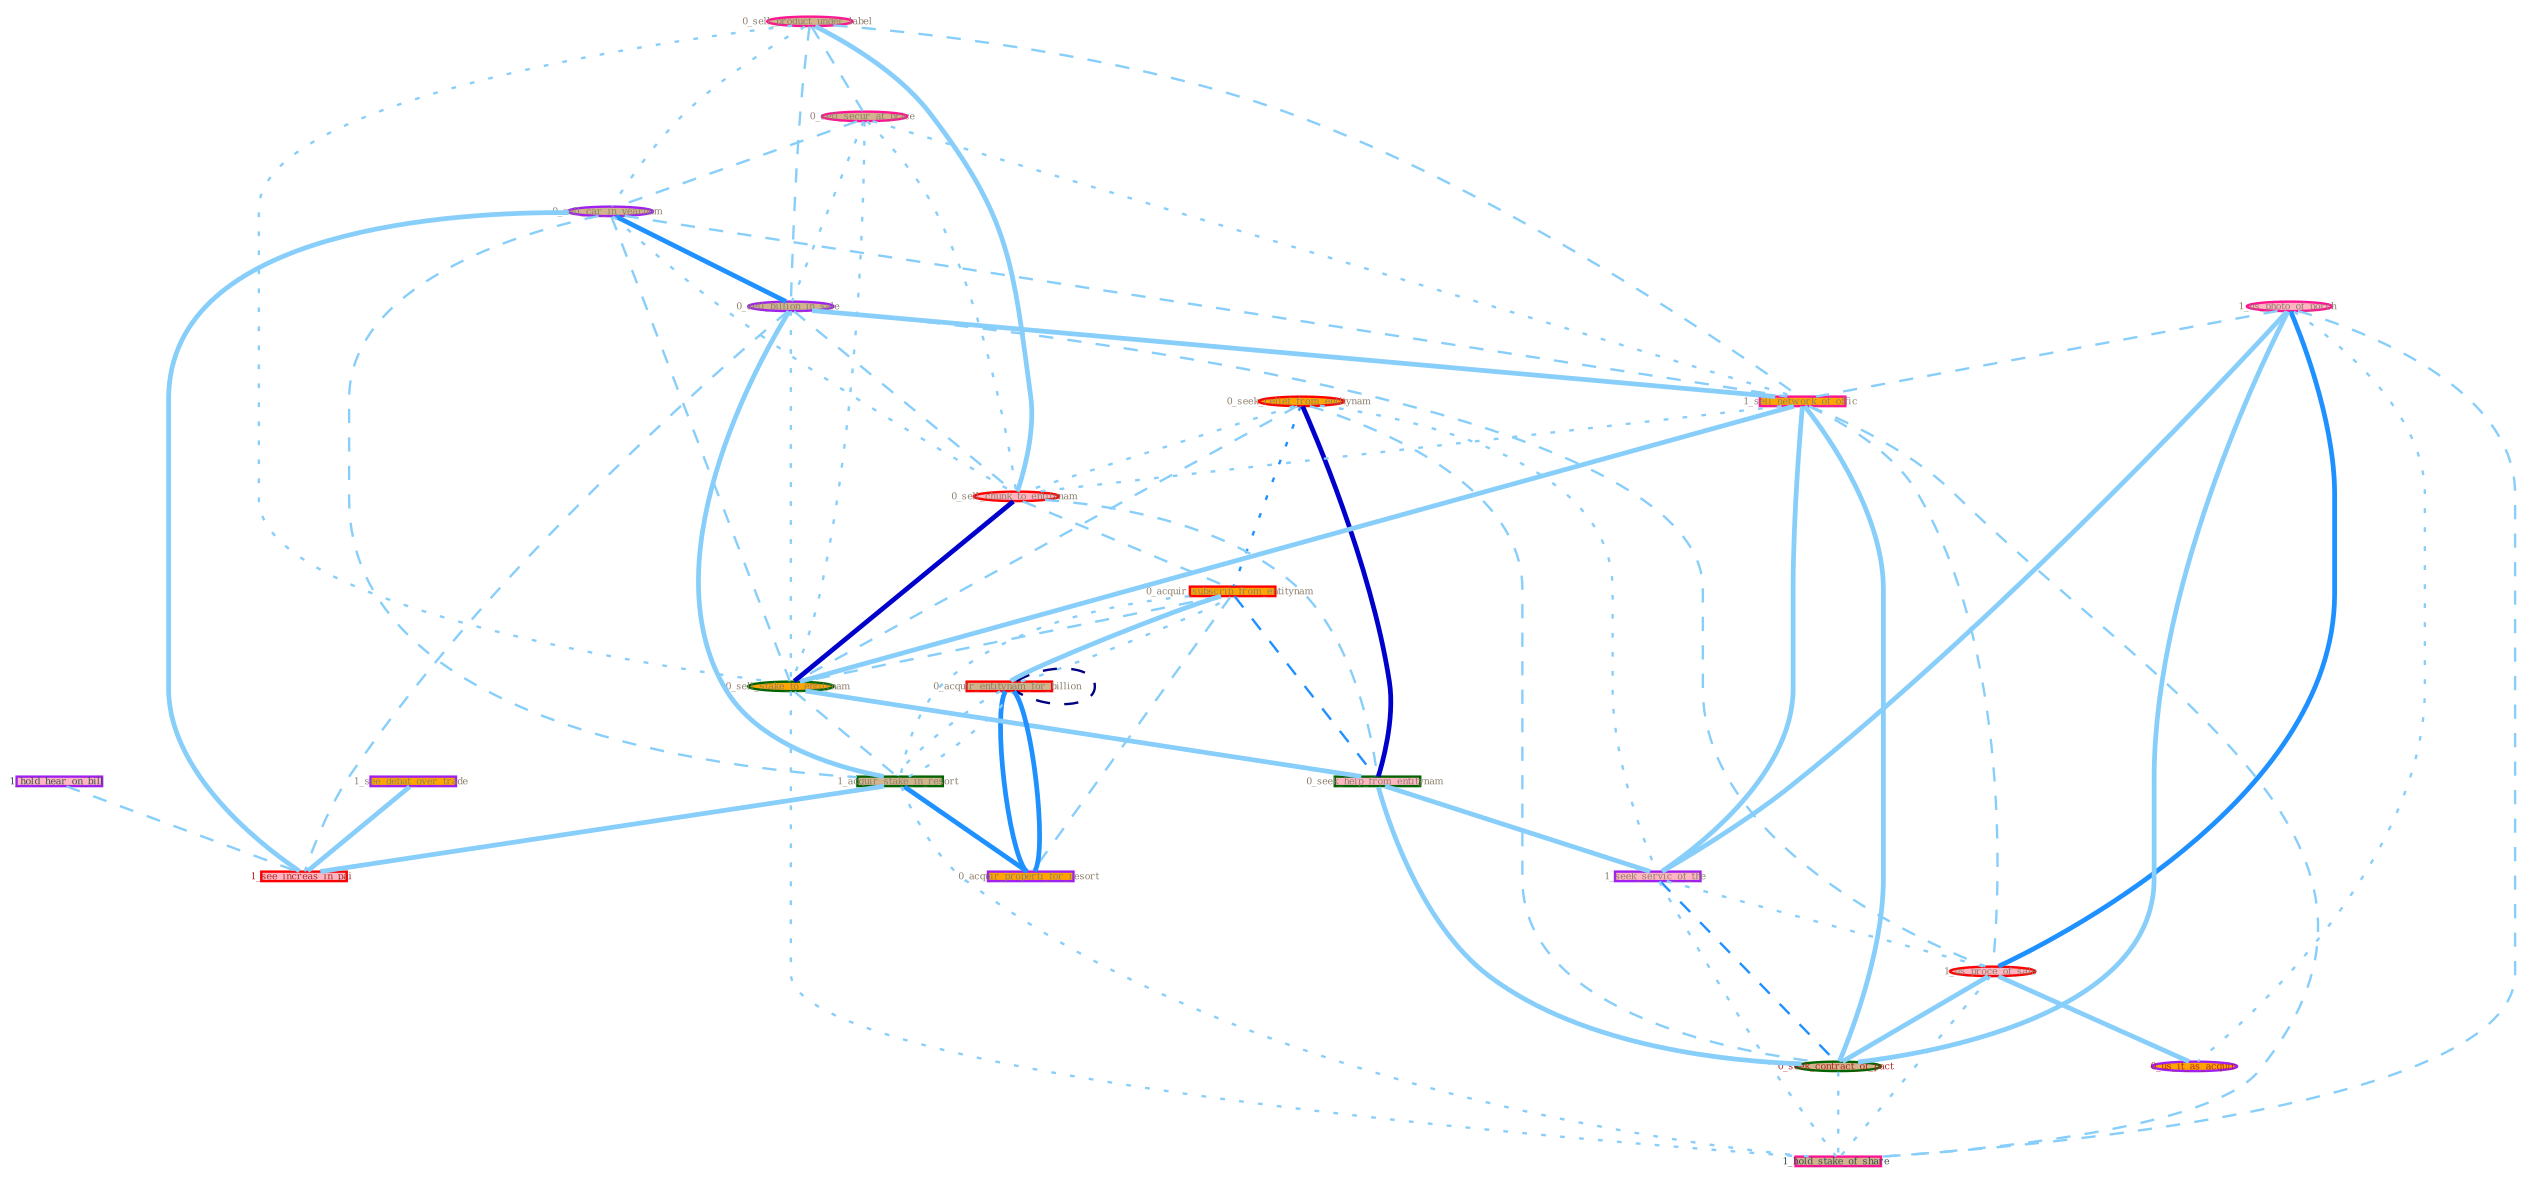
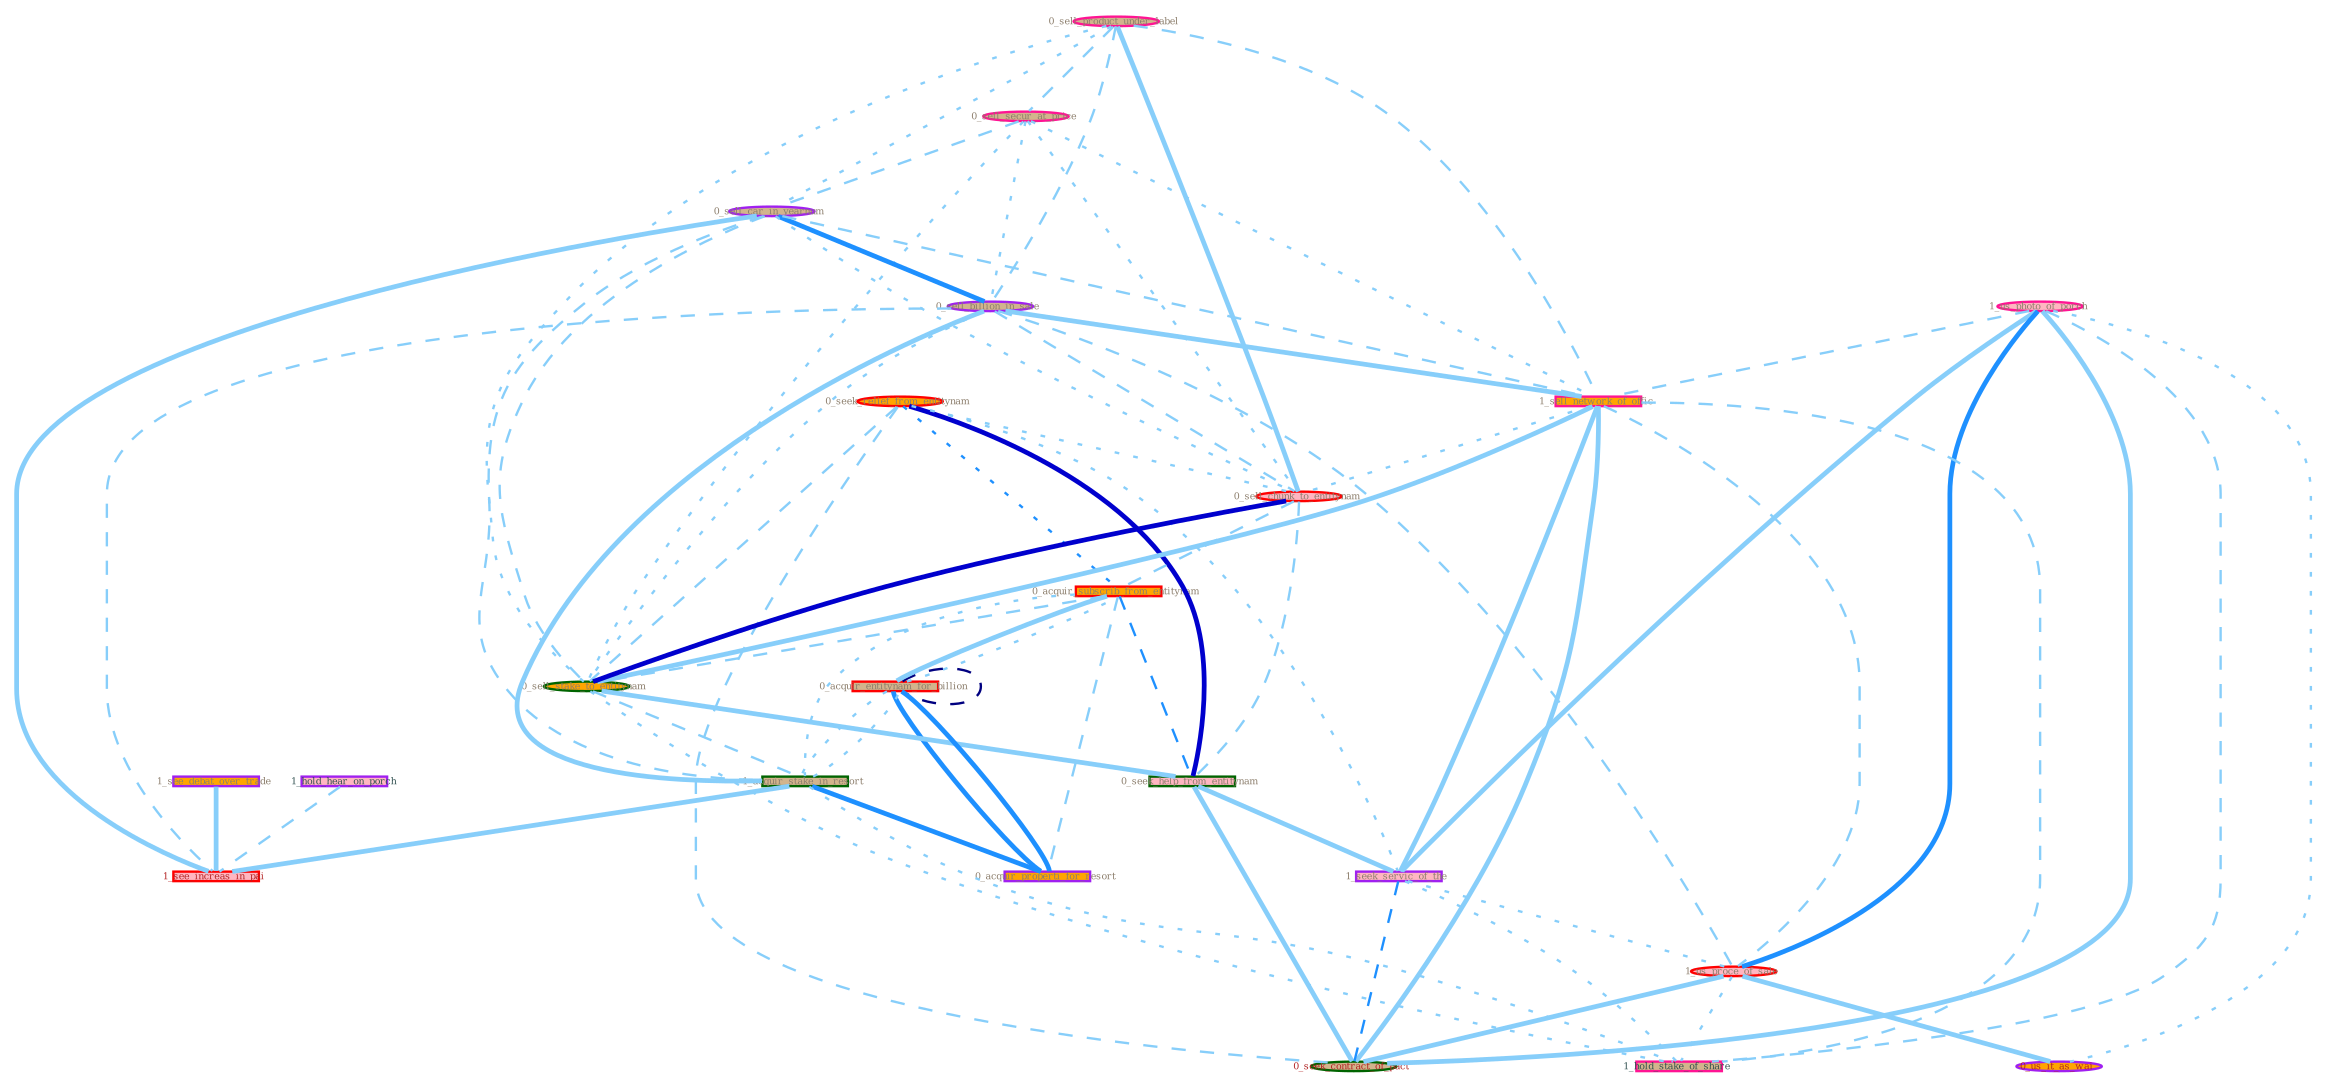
node "1_hold_hear_on_bill": label "1_hold_hear_on_bill" -> "1_hold_hear_on_porch"
node "0_us_it_as_acquir": label "0_us_it_as_acquir" -> "0_us_it_as_wai"
edge "0_seek_contract_of_pact" -- "1_hold_stake_of_share": removed
